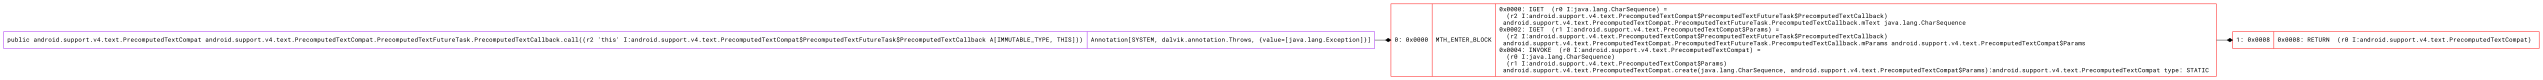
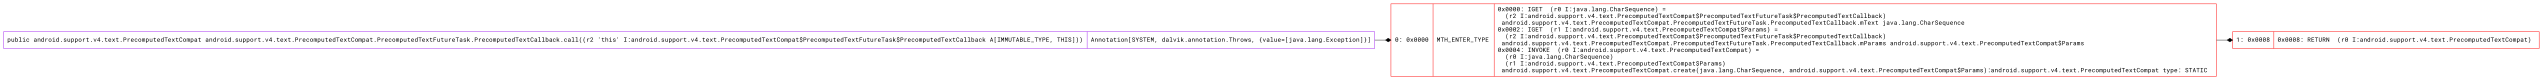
node "0: 0x0000": text "MTH_ENTER_BLOCK" -> "MTH_ENTER_TYPE"
